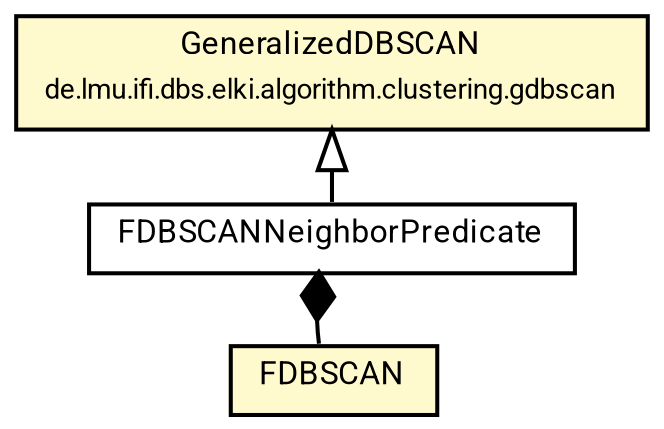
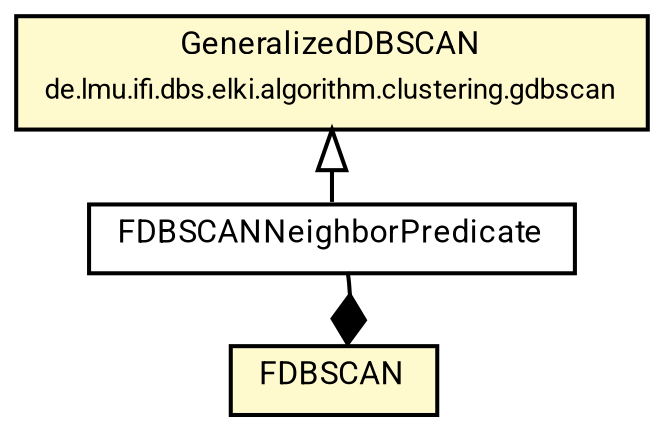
edge "FDBSCAN" -> "FDBSCANNeighborPredicate": reversed
